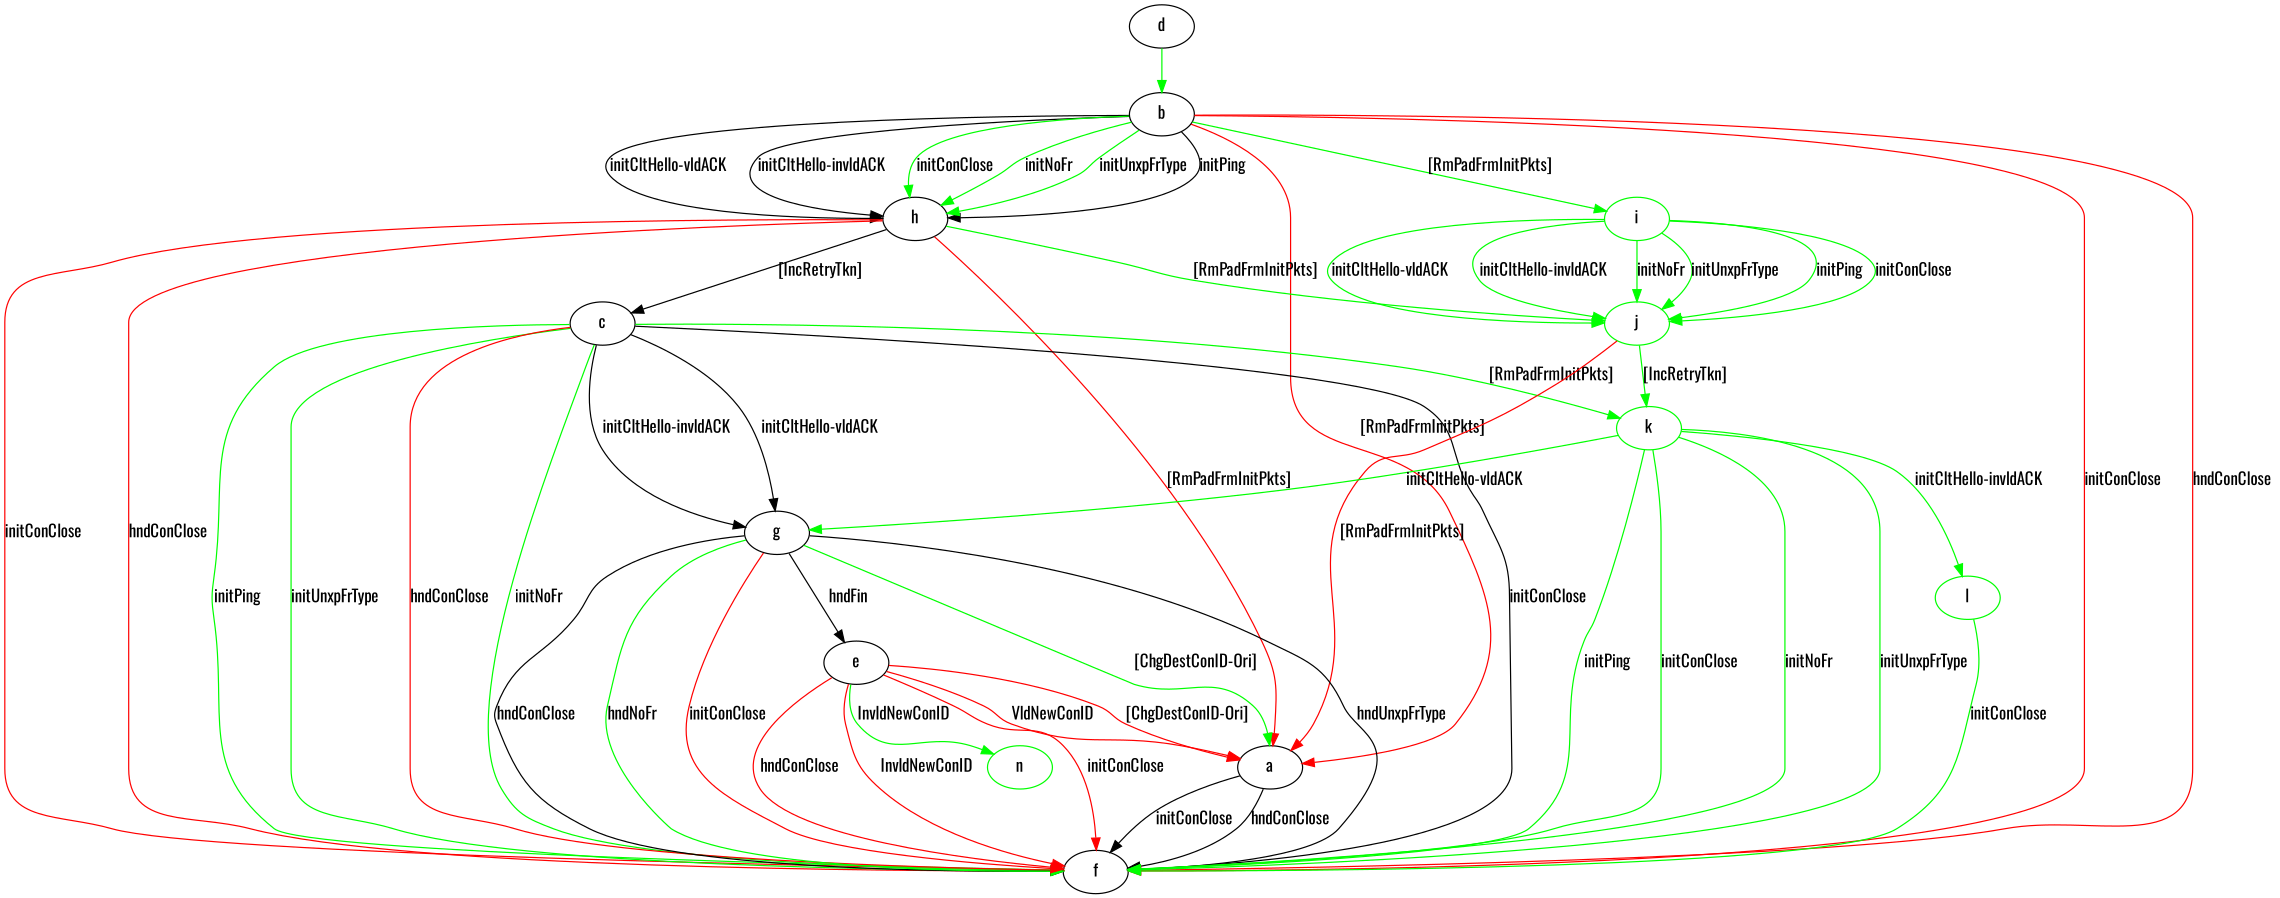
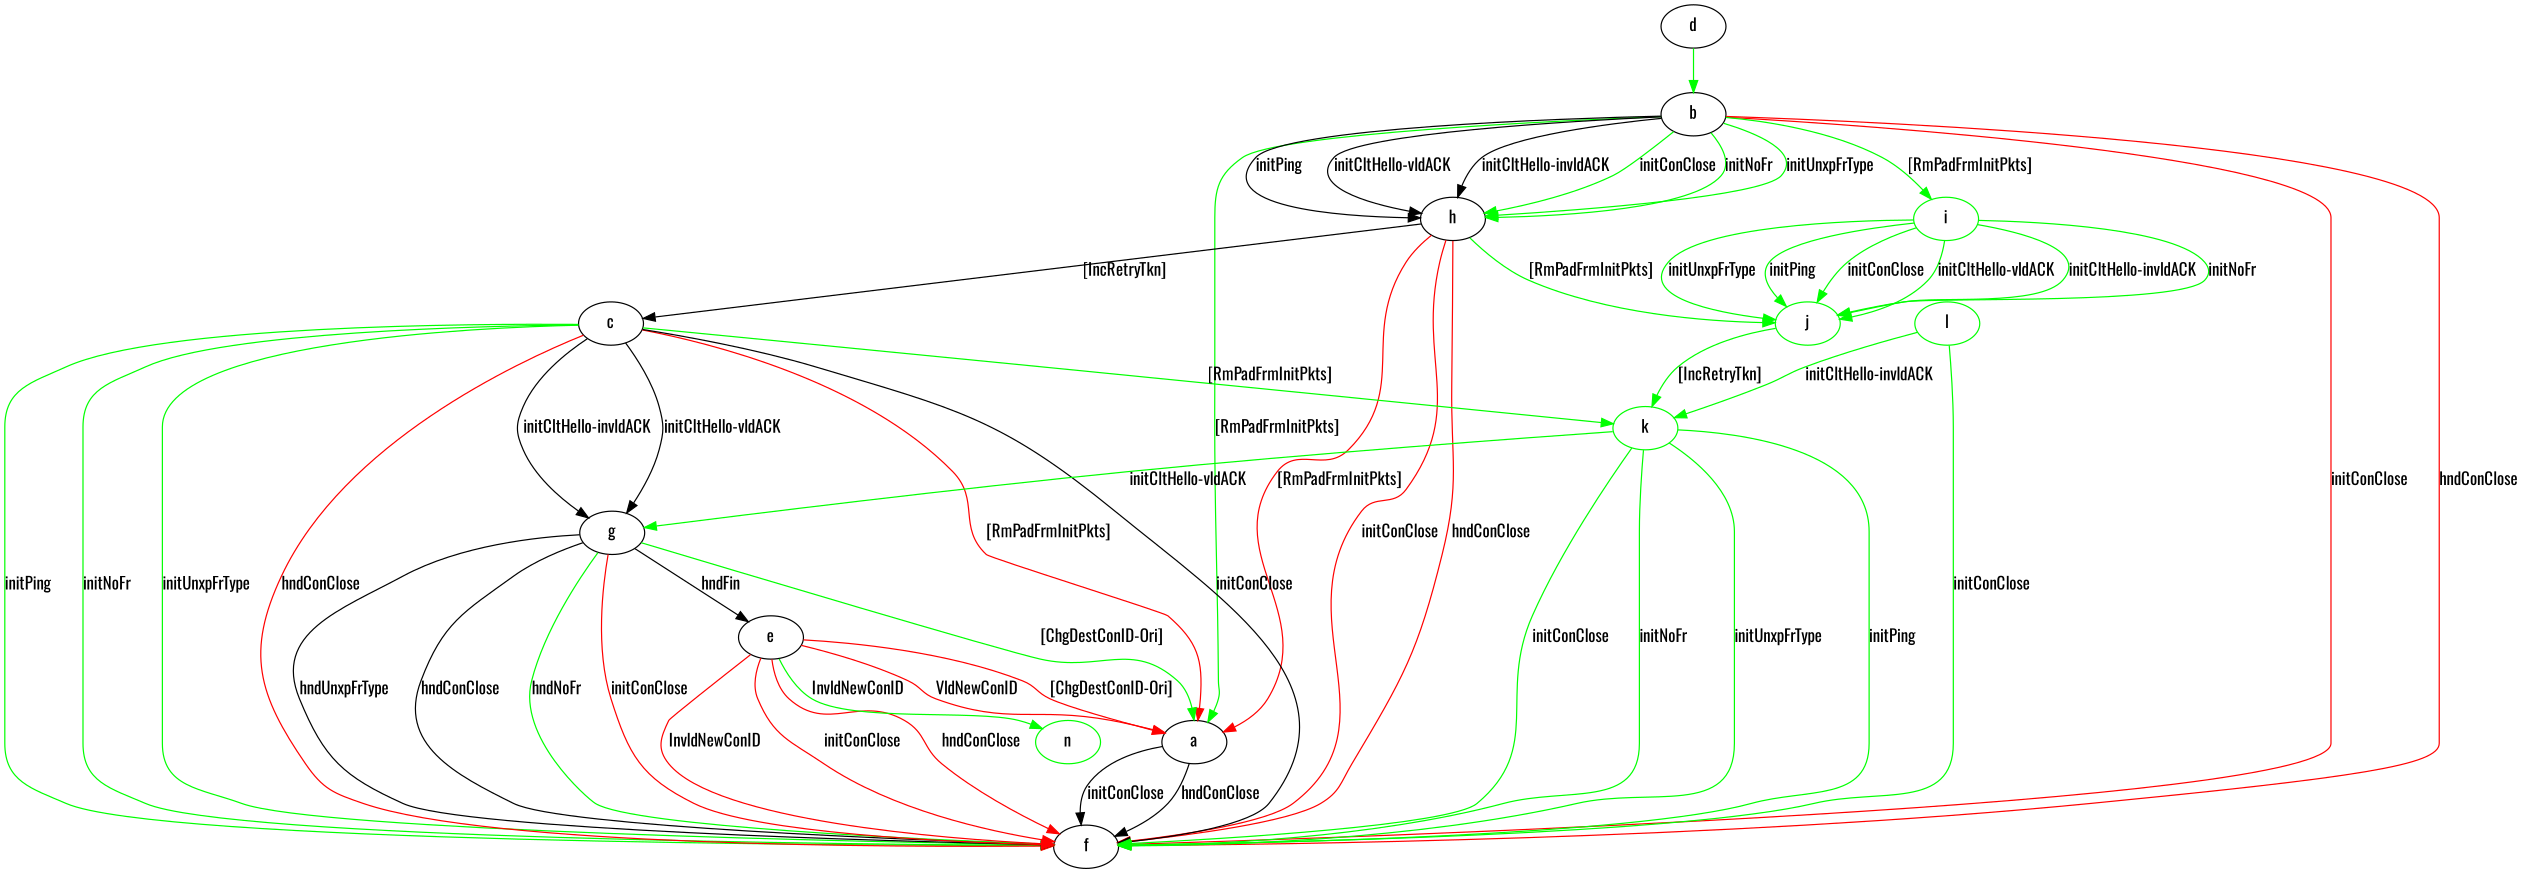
edge "k" -> "l": reversed
edge "b" -> "a": color red -> green
edge "j" -> "a": now "c" -> "a"
